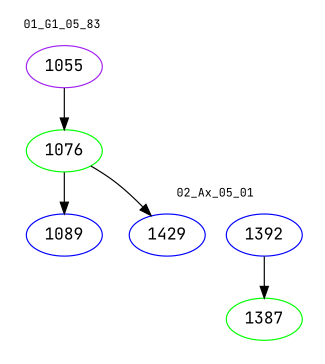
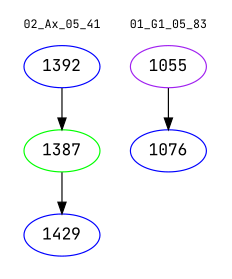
node "1076": color green -> blue
edge "1076" -> "1429": now "1387" -> "1429"
cluster "02_Ax_05_01": label "02_Ax_05_01" -> "02_Ax_05_41"
node "1089": removed
